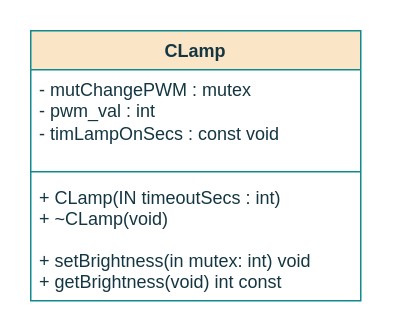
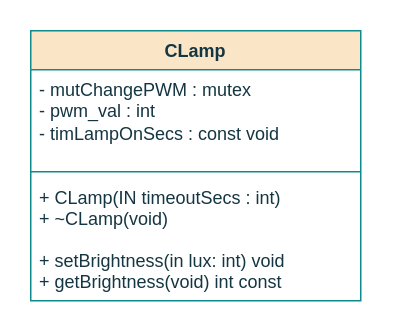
node "+ CLamp(IN timeoutSecs : int) + ~CLamp(void) + setBrightness(in mutex: int) void + getBrightness(void) int const": label "+ CLamp(IN timeoutSecs : int) + ~CLamp(void) + setBrightness(in mutex: int) void + getBrightness(void) int const" -> "+ CLamp(IN timeoutSecs : int) + ~CLamp(void) + setBrightness(in lux: int) void + getBrightness(void) int const"
